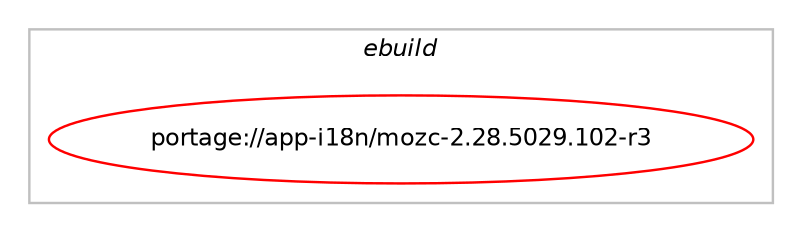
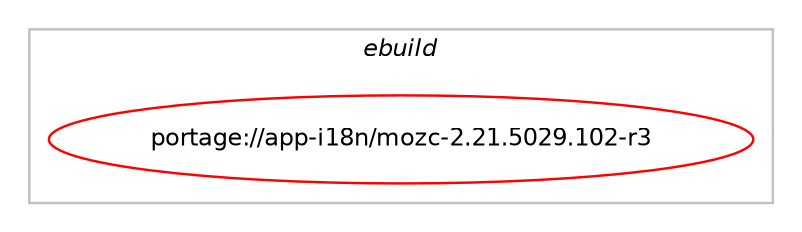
node "portage://app-i18n/mozc-2.28.5029.102-r3": label "portage://app-i18n/mozc-2.28.5029.102-r3" -> "portage://app-i18n/mozc-2.21.5029.102-r3"
